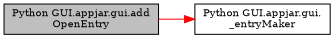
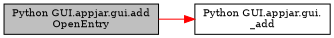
node "Python GUI.appjar.gui. _entryMaker": label "Python GUI.appjar.gui. _entryMaker" -> "Python GUI.appjar.gui. _add"
